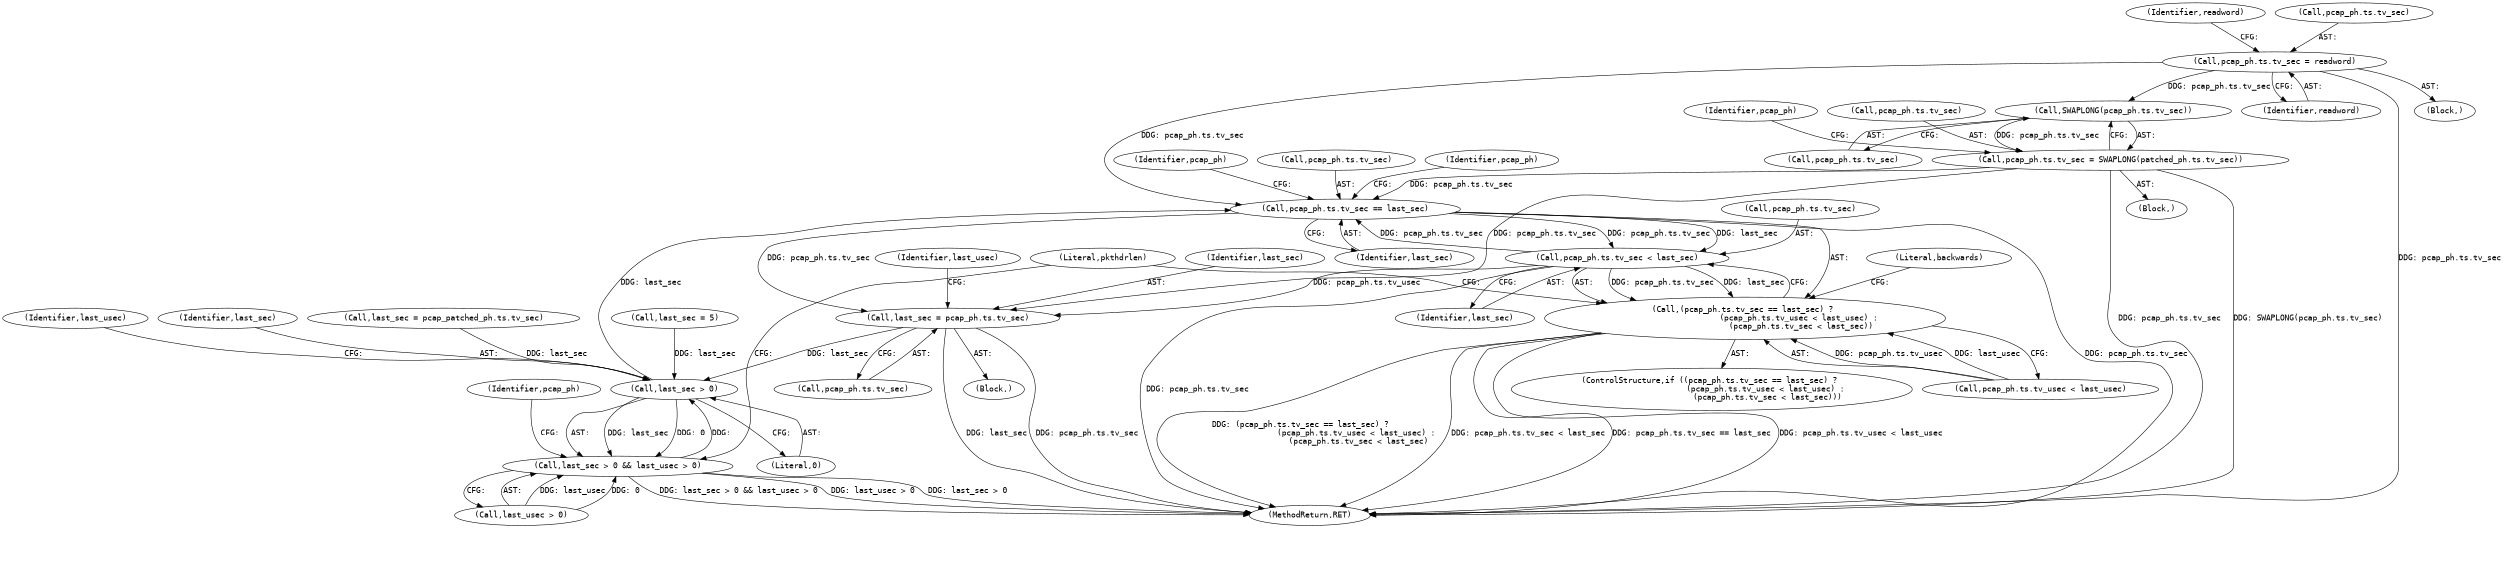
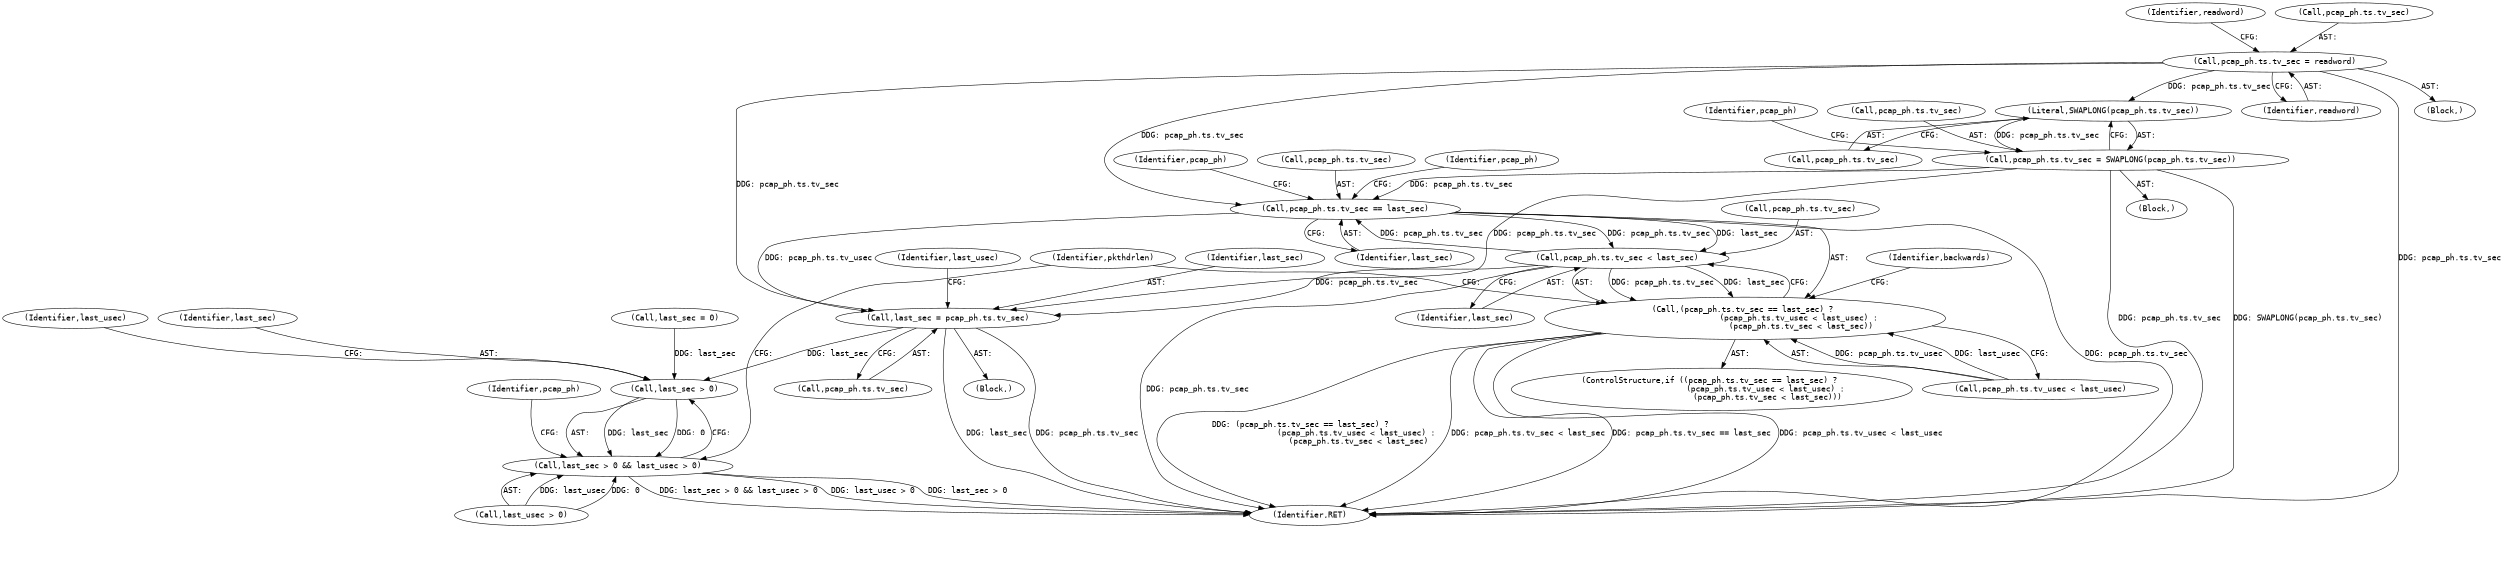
edge "(Call,pcap_ph.ts.tv_sec = readword)" -> "(Call,last_sec = pcap_ph.ts.tv_sec)": added, label "DDG: pcap_ph.ts.tv_sec"
node "(Call,SWAPLONG(pcap_ph.ts.tv_sec))": label "(Call,SWAPLONG(pcap_ph.ts.tv_sec))" -> "(Literal,SWAPLONG(pcap_ph.ts.tv_sec))"
node "(Call,pcap_ph.ts.tv_sec = SWAPLONG(patched_ph.ts.tv_sec))": label "(Call,pcap_ph.ts.tv_sec = SWAPLONG(patched_ph.ts.tv_sec))" -> "(Call,pcap_ph.ts.tv_sec = SWAPLONG(pcap_ph.ts.tv_sec))"
edge "(Call,last_sec > 0)" -> "(Call,pcap_ph.ts.tv_sec == last_sec)": removed, label "DDG: last_sec"
edge "(Call,pcap_ph.ts.tv_sec == last_sec)" -> "(Call,last_sec = pcap_ph.ts.tv_sec)": label "DDG: pcap_ph.ts.tv_sec" -> "DDG: pcap_ph.ts.tv_usec"
node "(Literal,pkthdrlen)": label "(Literal,pkthdrlen)" -> "(Identifier,pkthdrlen)"
node "(Literal,backwards)": label "(Literal,backwards)" -> "(Identifier,backwards)"
edge "(Call,pcap_ph.ts.tv_sec < last_sec)" -> "(Call,last_sec = pcap_ph.ts.tv_sec)": label "DDG: pcap_ph.ts.tv_usec" -> "DDG: pcap_ph.ts.tv_sec"
node "(Call,last_sec = pcap_patched_ph.ts.tv_sec)": removed
node "(Call,last_sec = 5)": label "(Call,last_sec = 5)" -> "(Call,last_sec = 0)"
edge "(Call,last_sec > 0 && last_usec > 0)" -> "(Call,last_sec > 0)": label "DDG: " -> "CFG: "
node "(Literal,0)": removed
edge "(Call,last_sec > 0 && last_usec > 0)" -> "(Call,last_usec > 0)": removed, label "CFG:"
node "(MethodReturn,RET)": label "(MethodReturn,RET)" -> "(Identifier,RET)"
